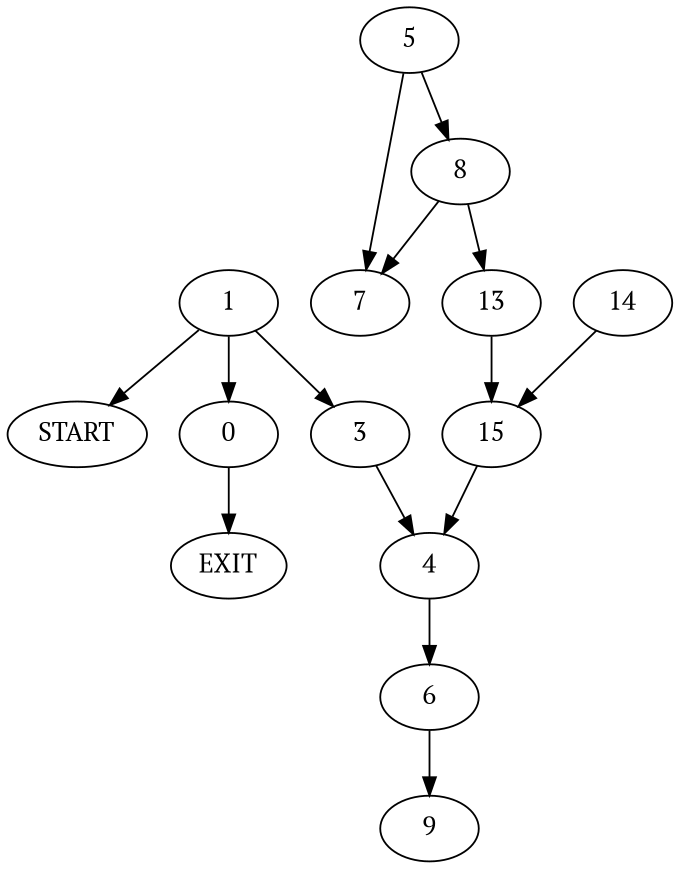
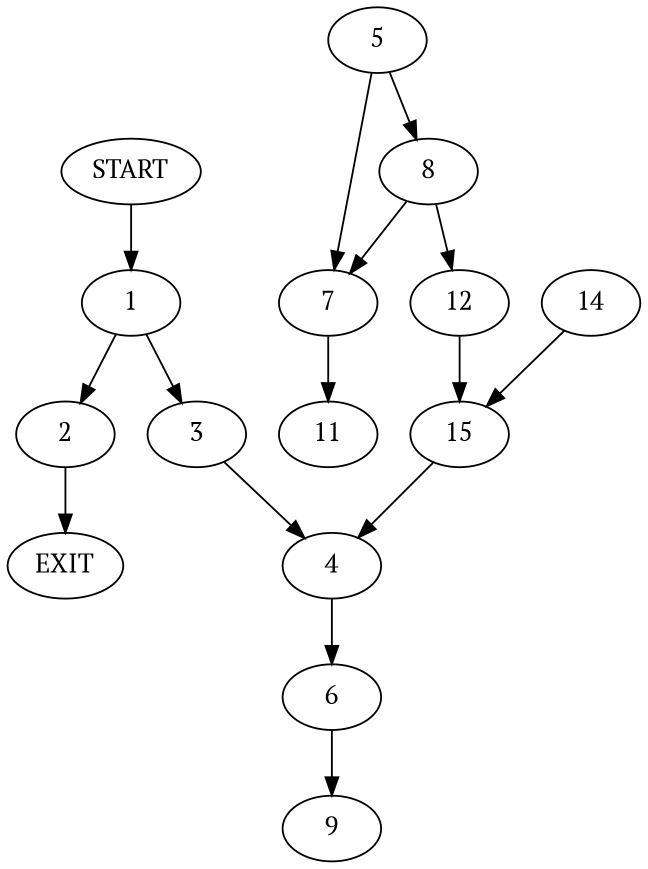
node "13": label "13" -> "12"
edge "1" -> "START": reversed
node "0": label "0" -> "2"
node "11": added
